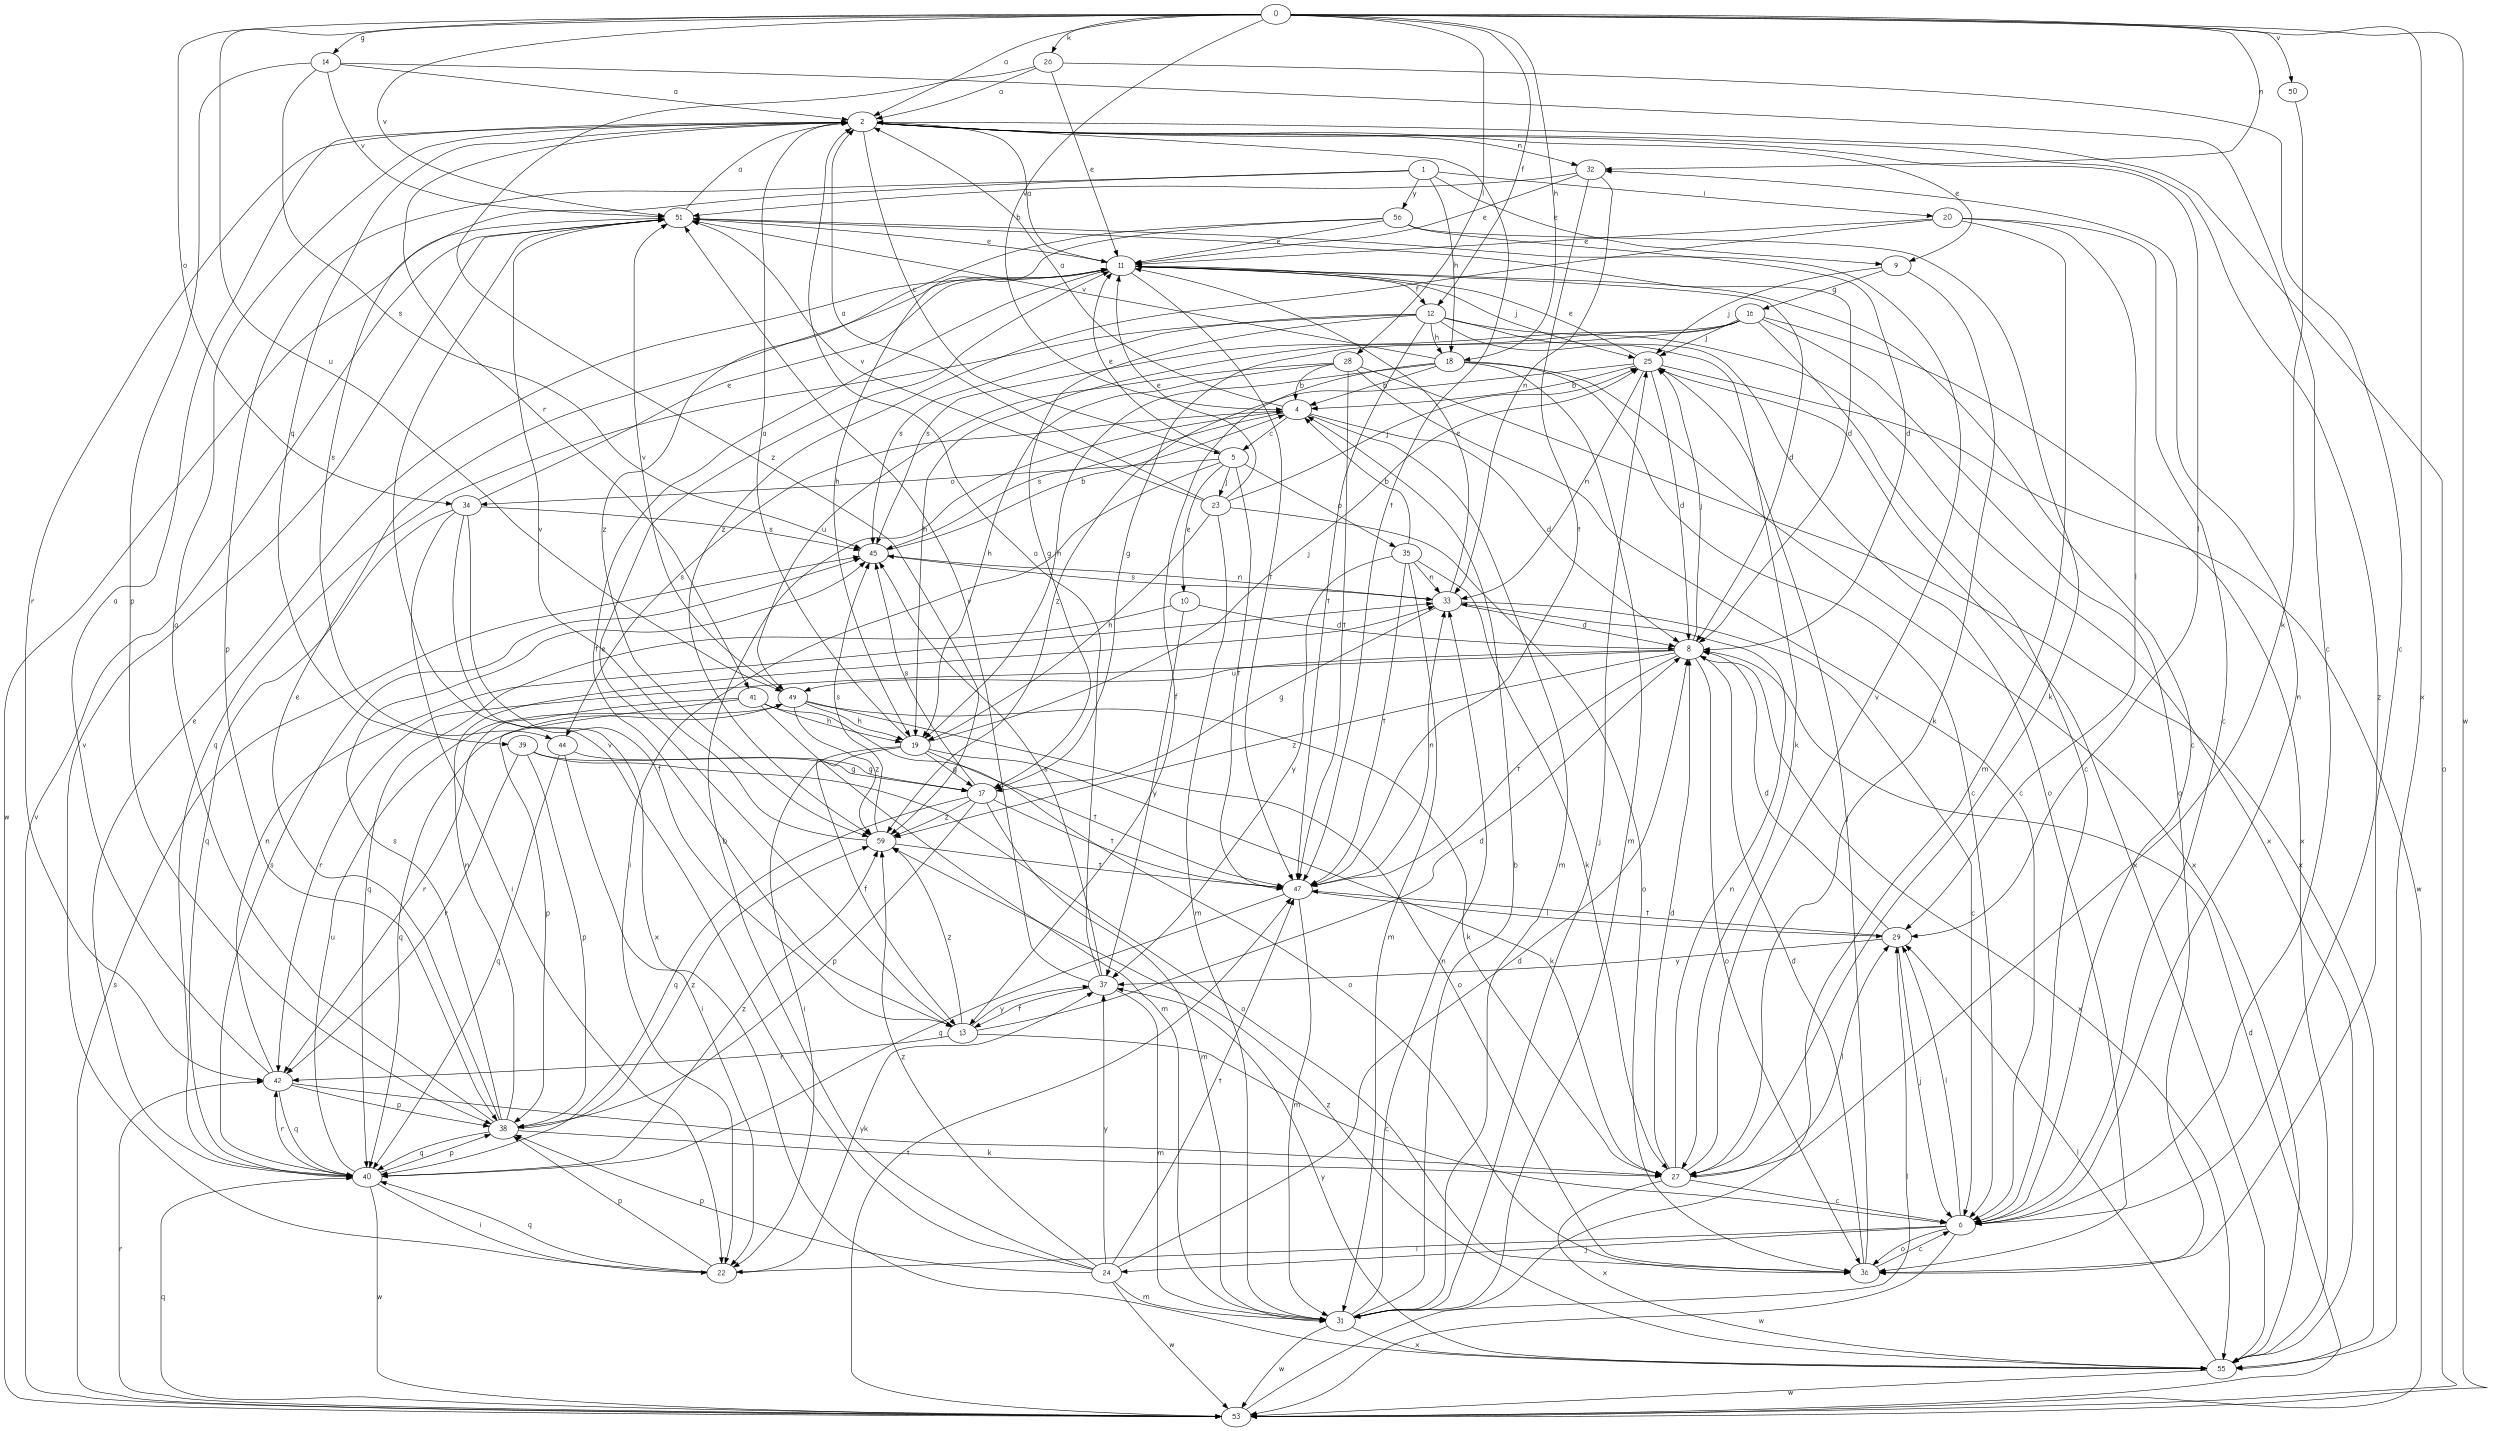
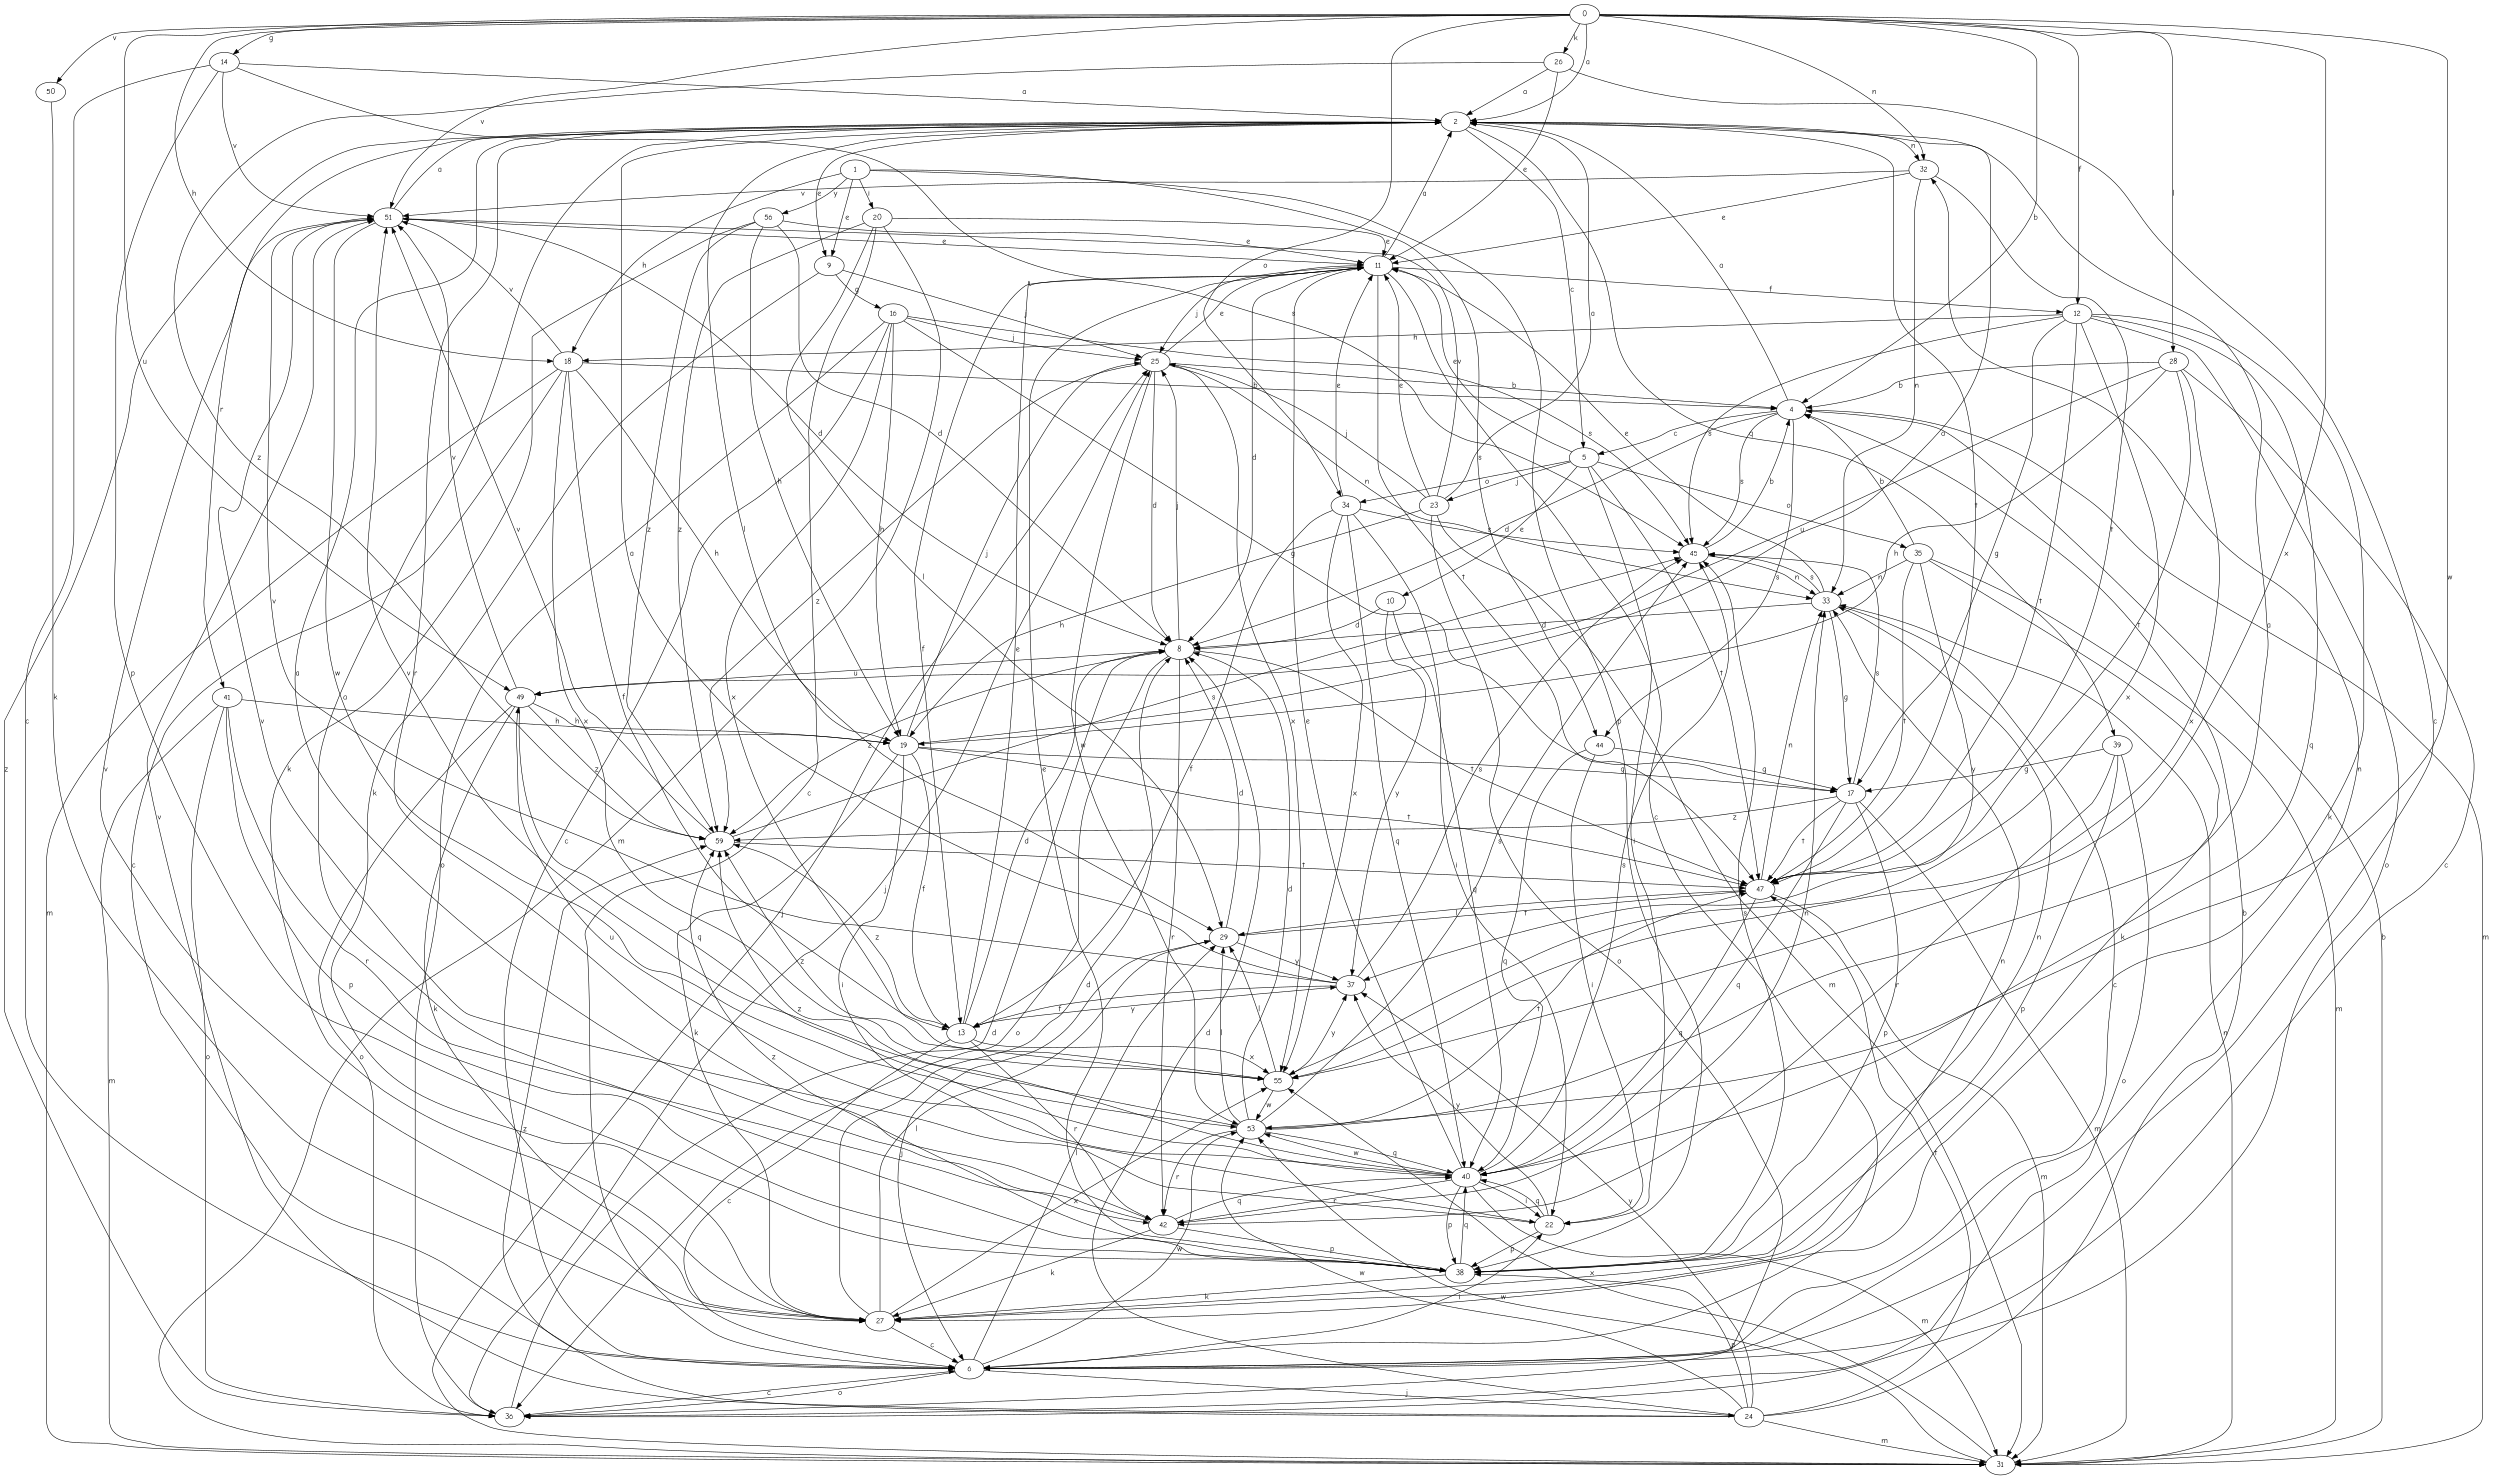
edge "8" -> "55": now "13" -> "55"
edge "37" -> "31": now "40" -> "31"
